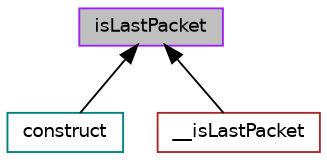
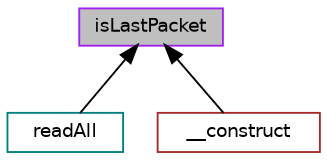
node "construct": label "construct" -> "readAll"
node "__isLastPacket": label "__isLastPacket" -> "__construct"
